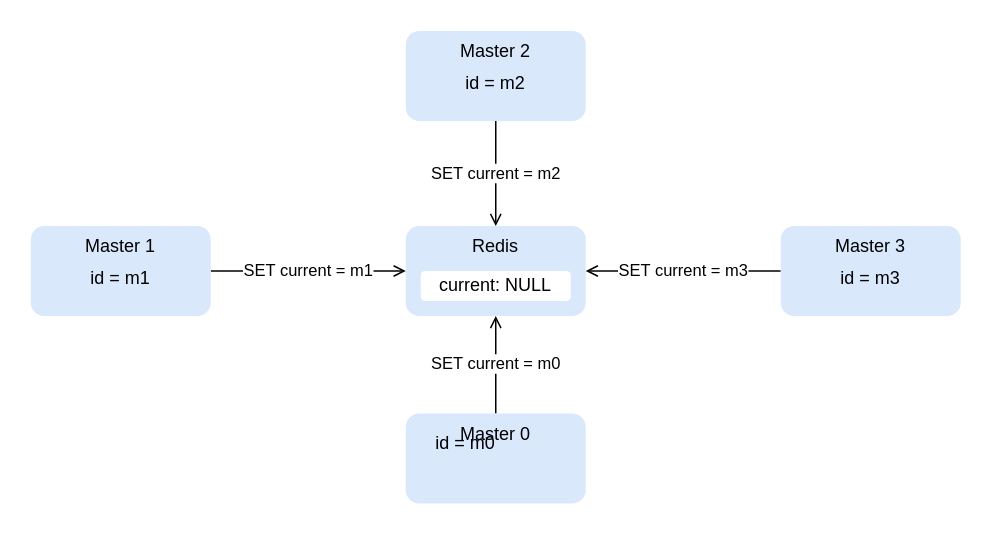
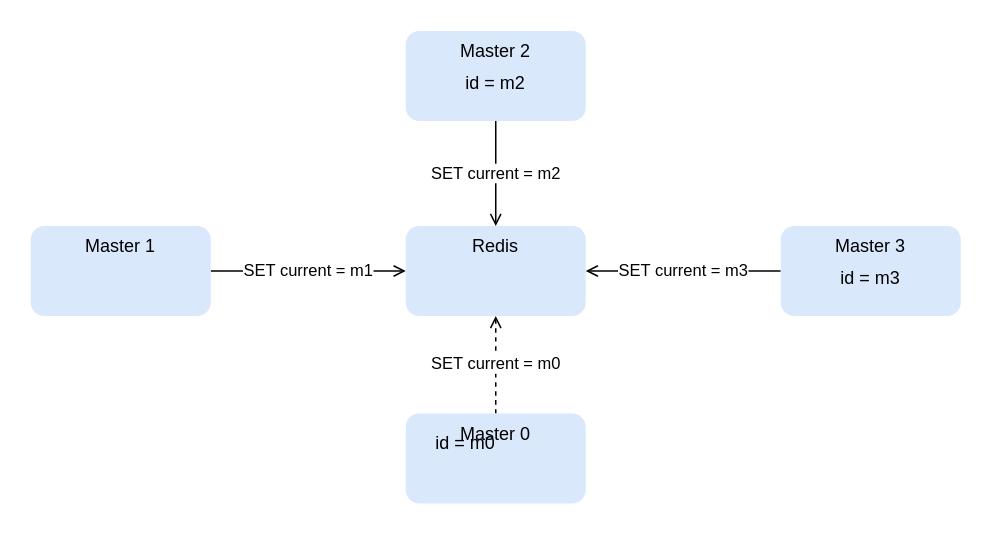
node "id = m1": removed
node "current: NULL": removed
edge "Master 0" -> "Redis": style solid -> dashed
